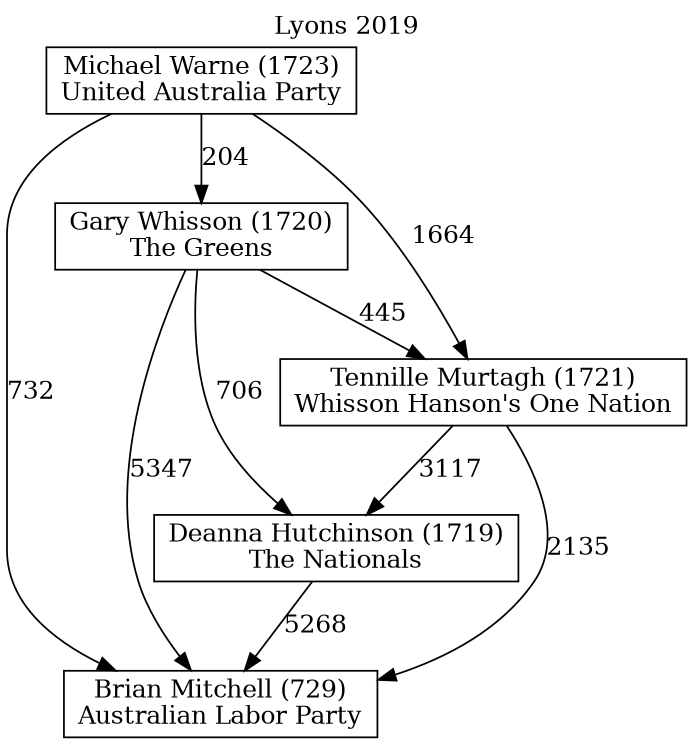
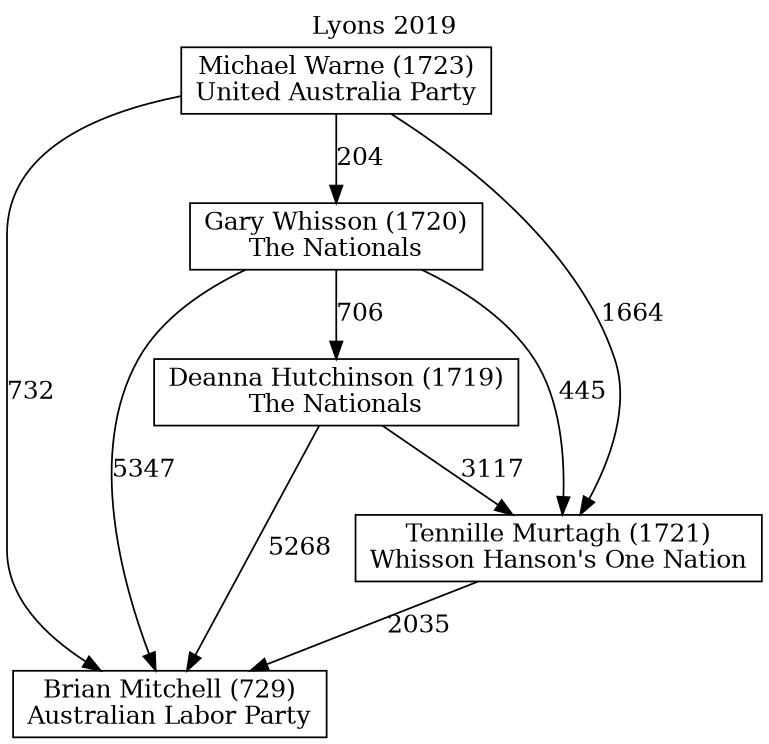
node "Gary Whisson (1720) The Greens": label "Gary Whisson (1720) The Greens" -> "Gary Whisson (1720) The Nationals"
edge "Tennille Murtagh (1721) Whisson Hanson's One Nation" -> "Deanna Hutchinson (1719) The Nationals": reversed
edge "Tennille Murtagh (1721) Whisson Hanson's One Nation" -> "Brian Mitchell (729) Australian Labor Party": label "2135" -> "2035"
